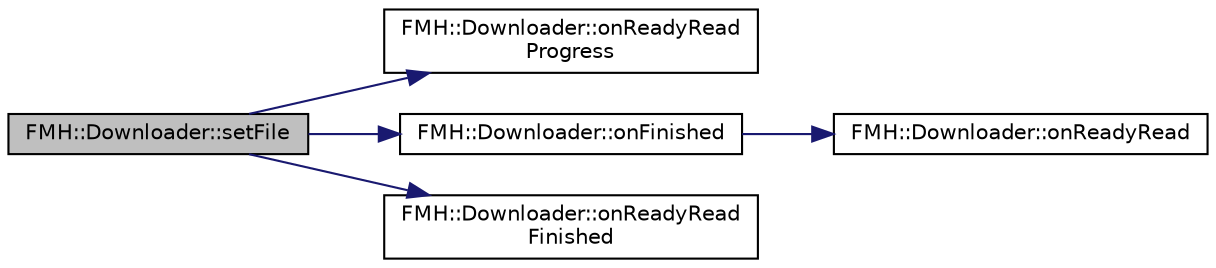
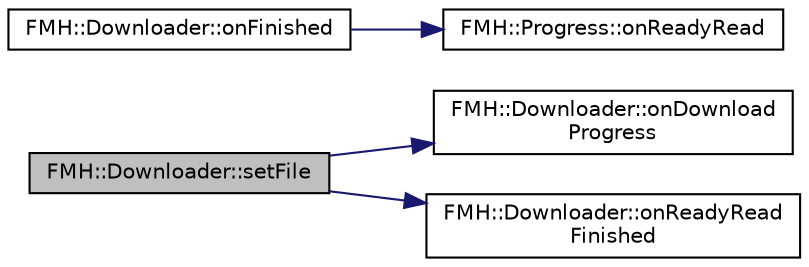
node "FMH::Downloader::onReadyRead Progress": label "FMH::Downloader::onReadyRead Progress" -> "FMH::Downloader::onDownload Progress"
edge "FMH::Downloader::setFile" -> "FMH::Downloader::onFinished": removed
node "FMH::Downloader::onReadyRead": label "FMH::Downloader::onReadyRead" -> "FMH::Progress::onReadyRead"
